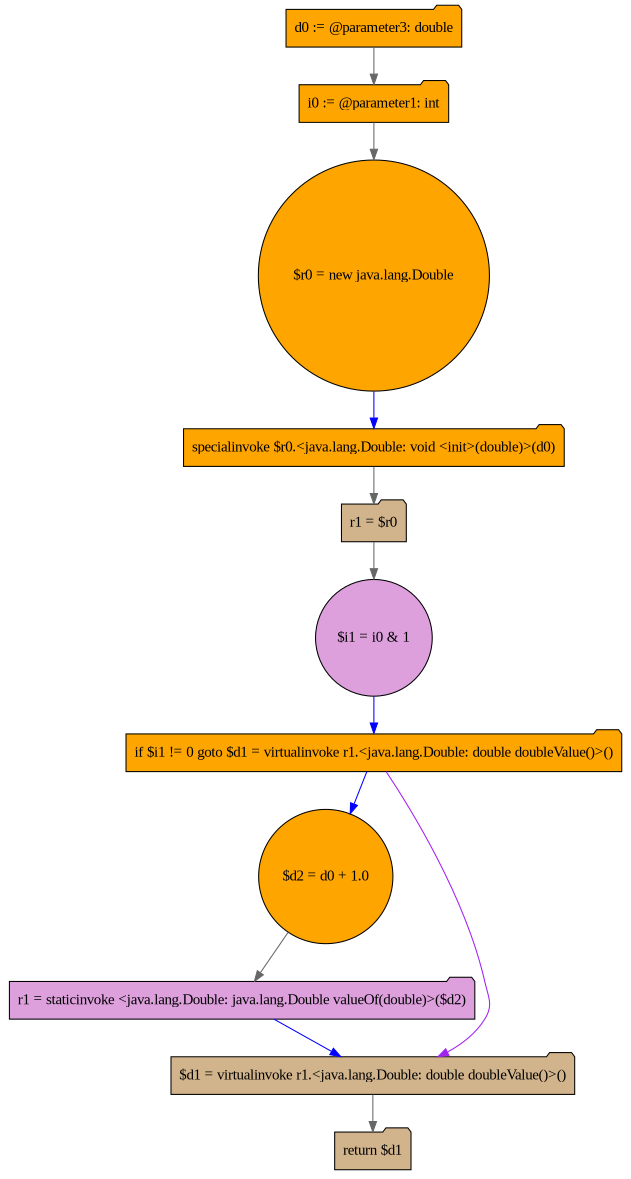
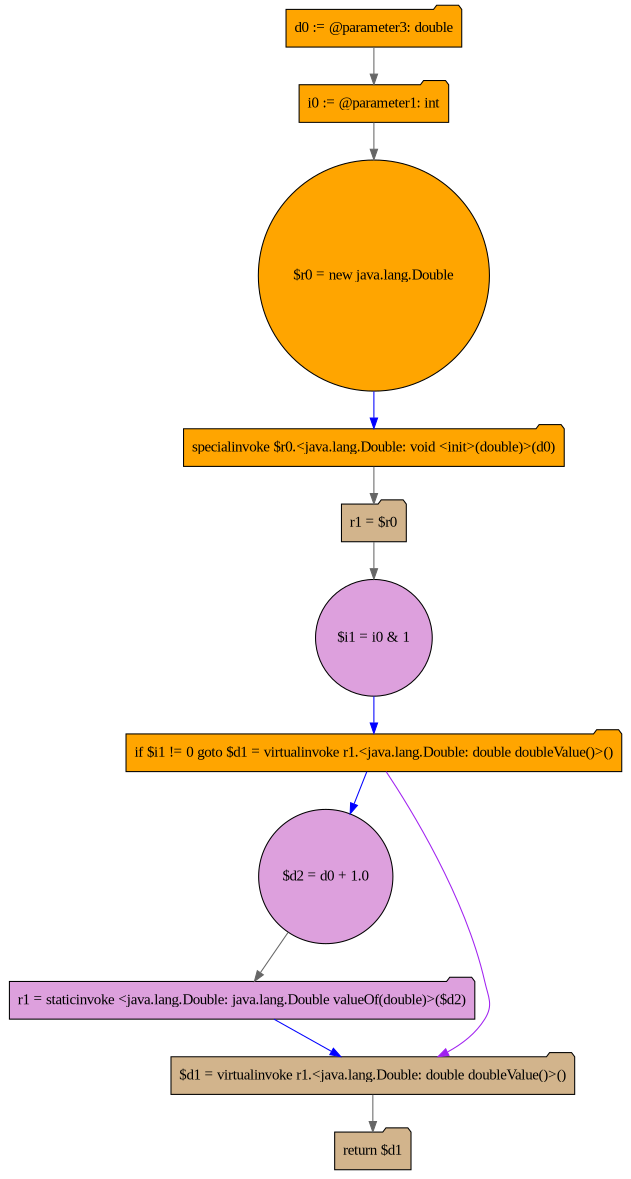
node "$d2 = d0 + 1.0": fillcolor orange -> plum
